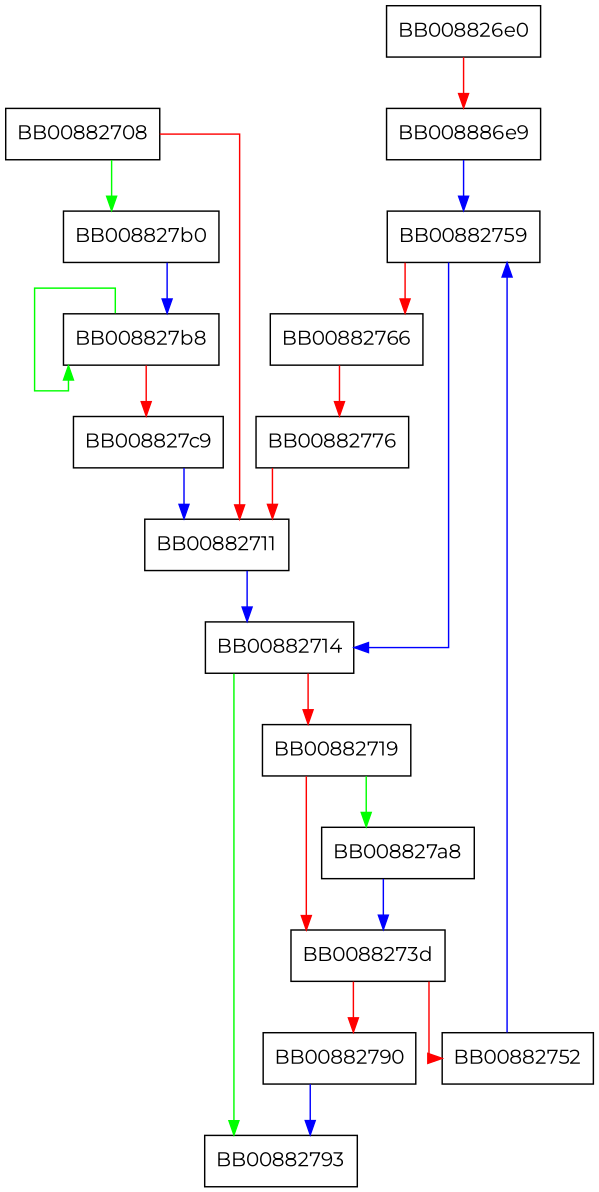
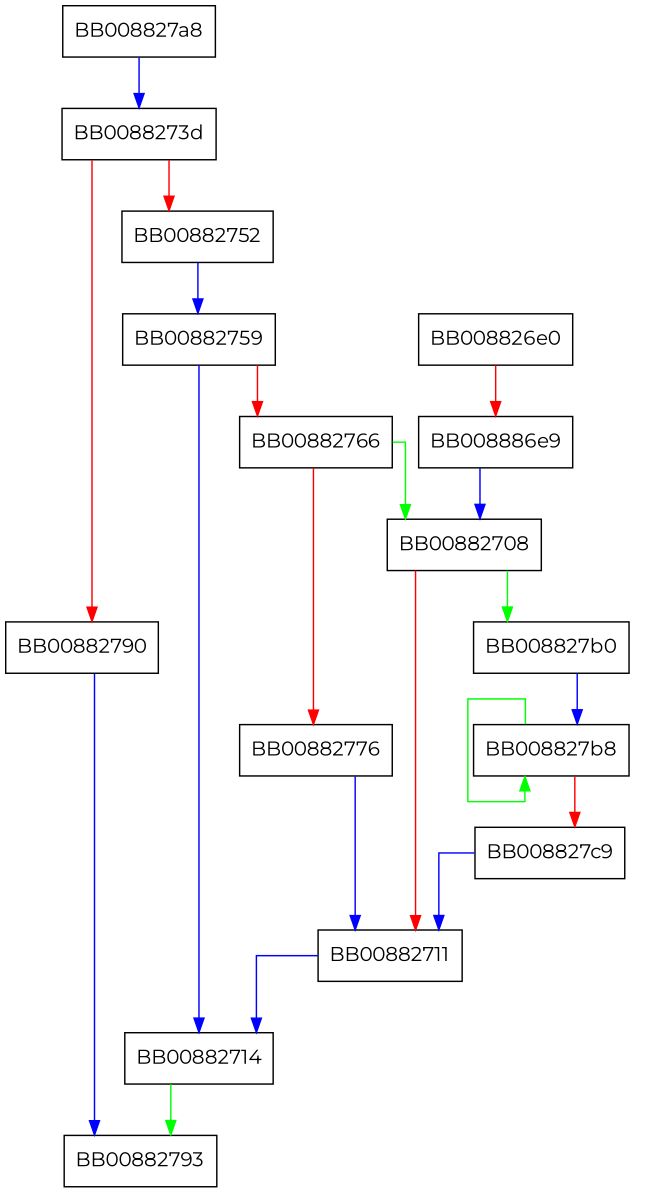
edge "BB008886e9" -> "BB00882759": now "BB008886e9" -> "BB00882708"
edge "BB00882766" -> "BB00882708": added
edge "BB00882776" -> "BB00882711": color red -> blue
node "BB00882719": removed
